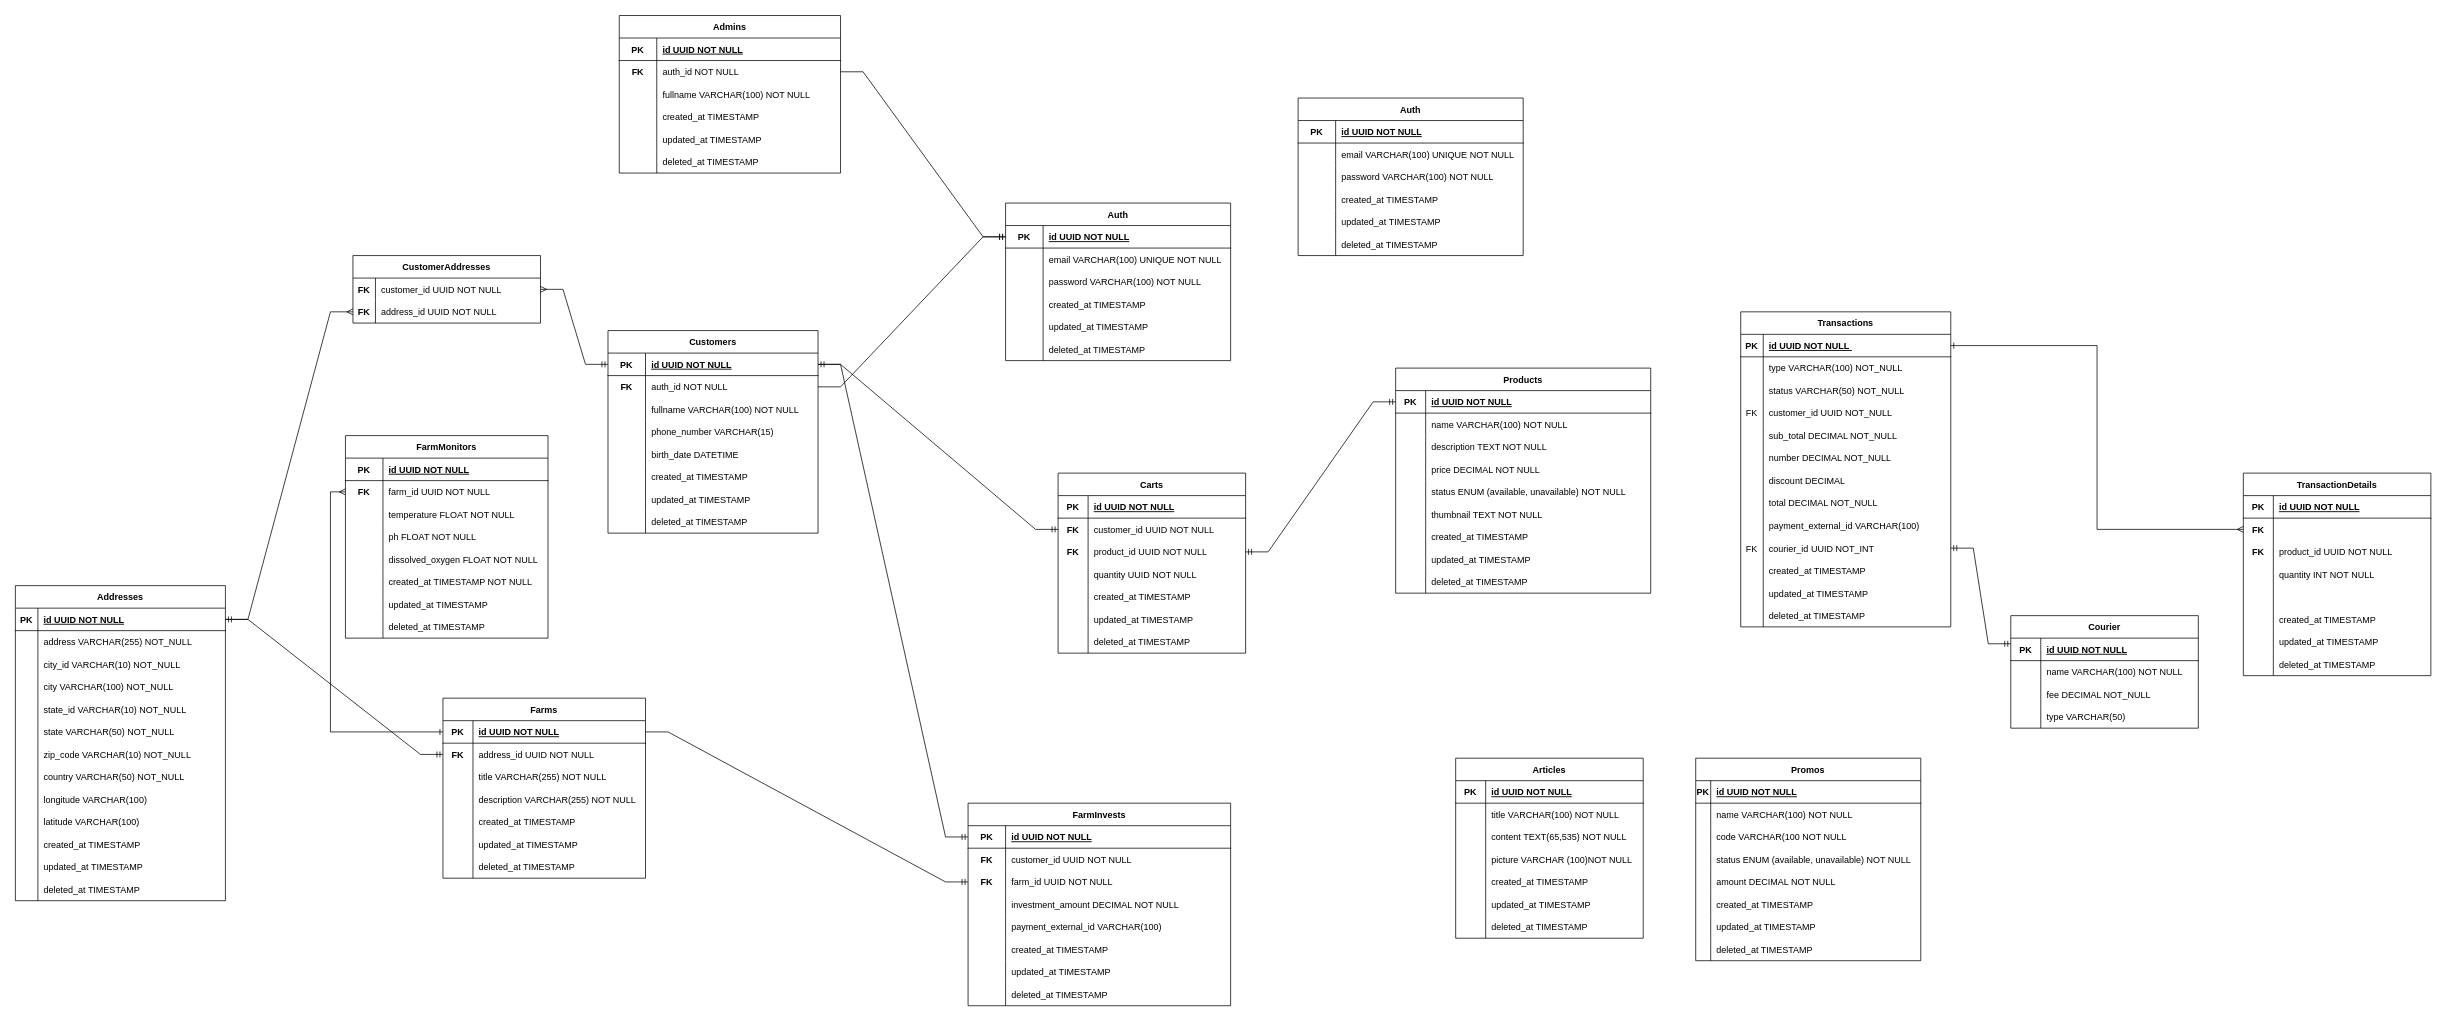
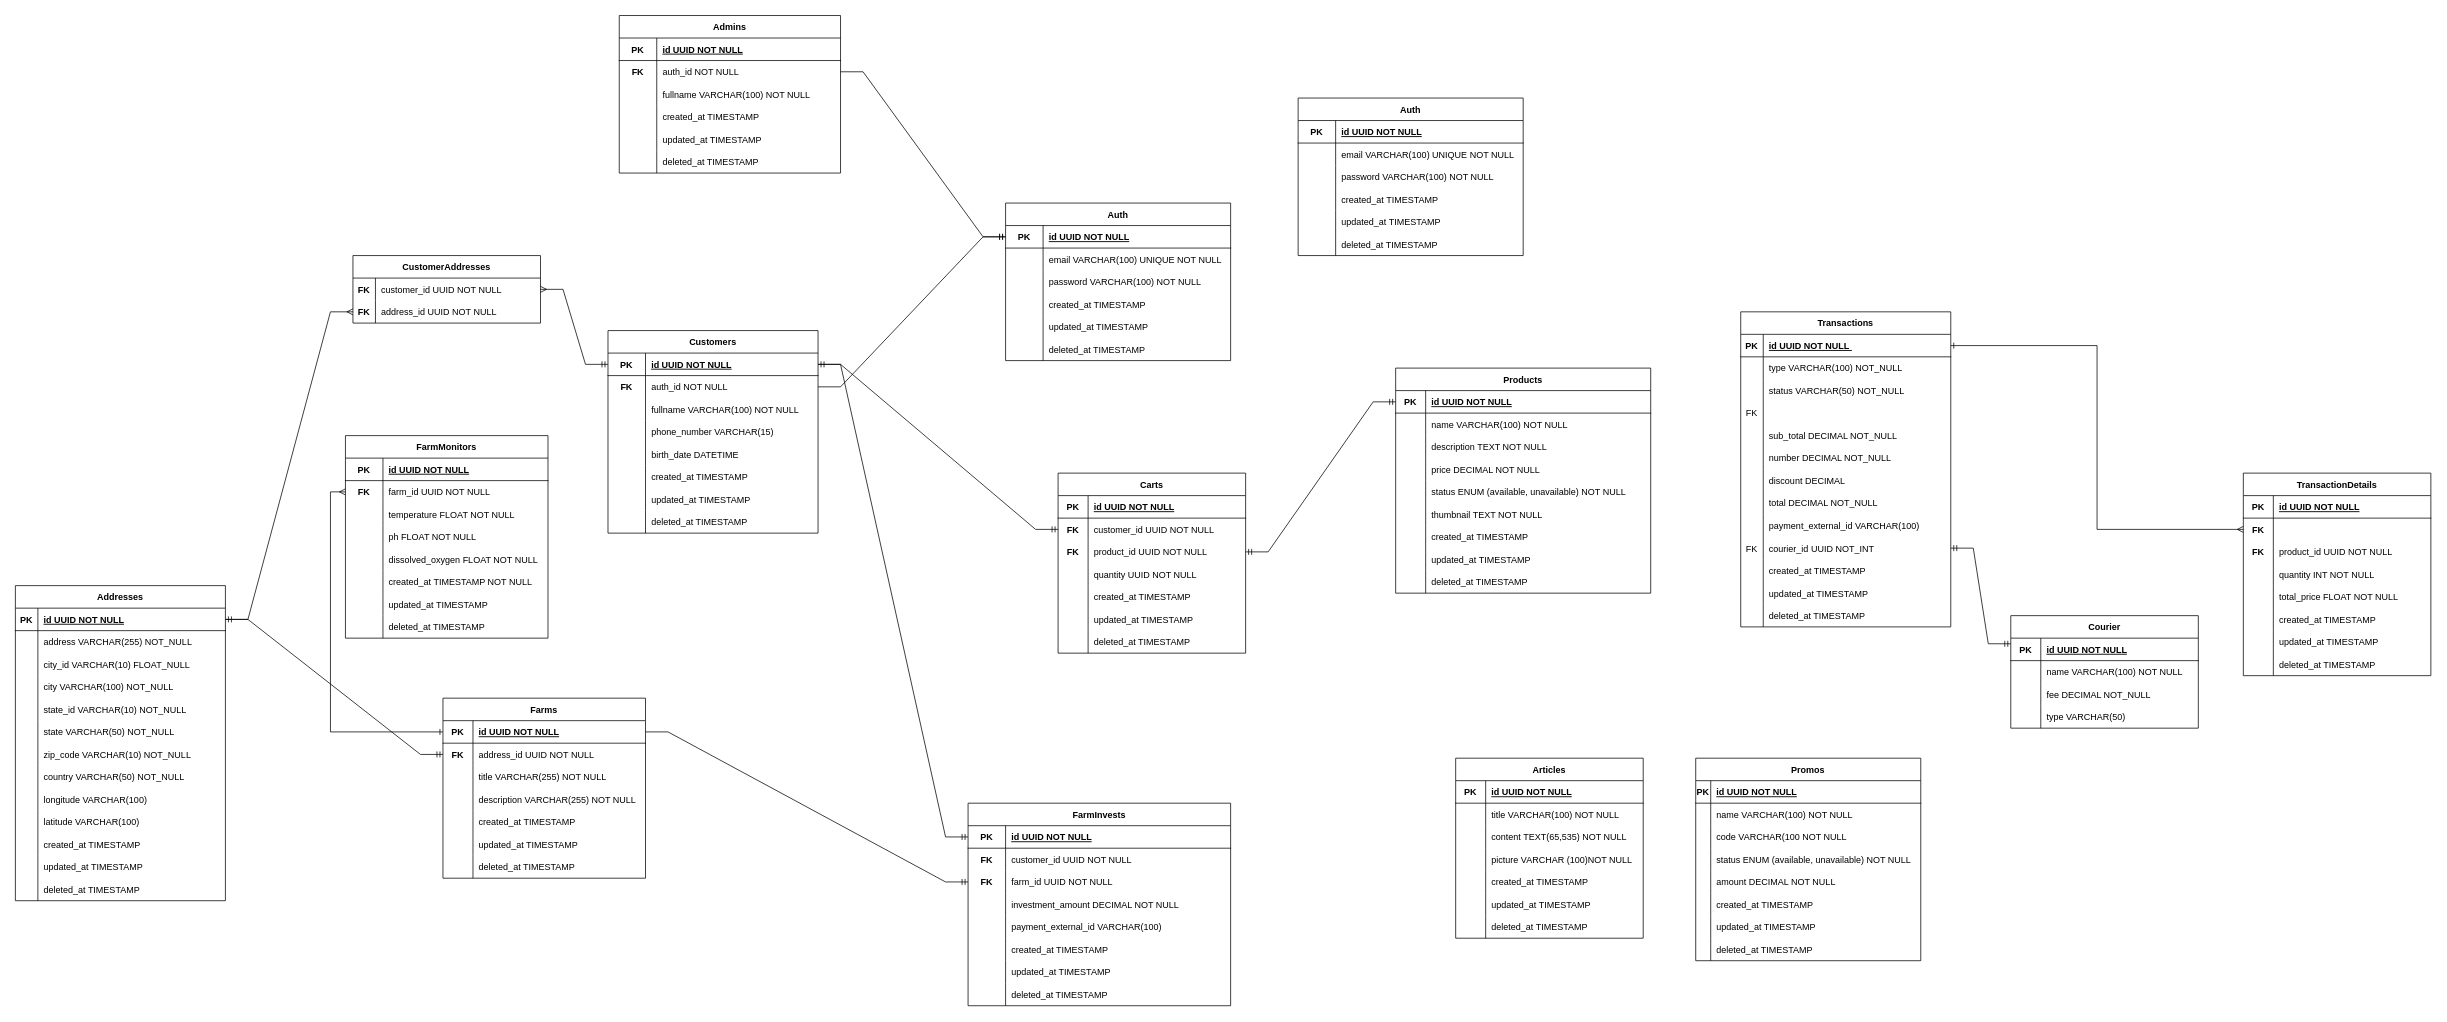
node "customer_id UUID NOT_NULL": removed
node "total_price FLOAT NOT NULL": added
node "city_id VARCHAR(10) NOT_NULL": label "city_id VARCHAR(10) NOT_NULL" -> "city_id VARCHAR(10) FLOAT_NULL"
